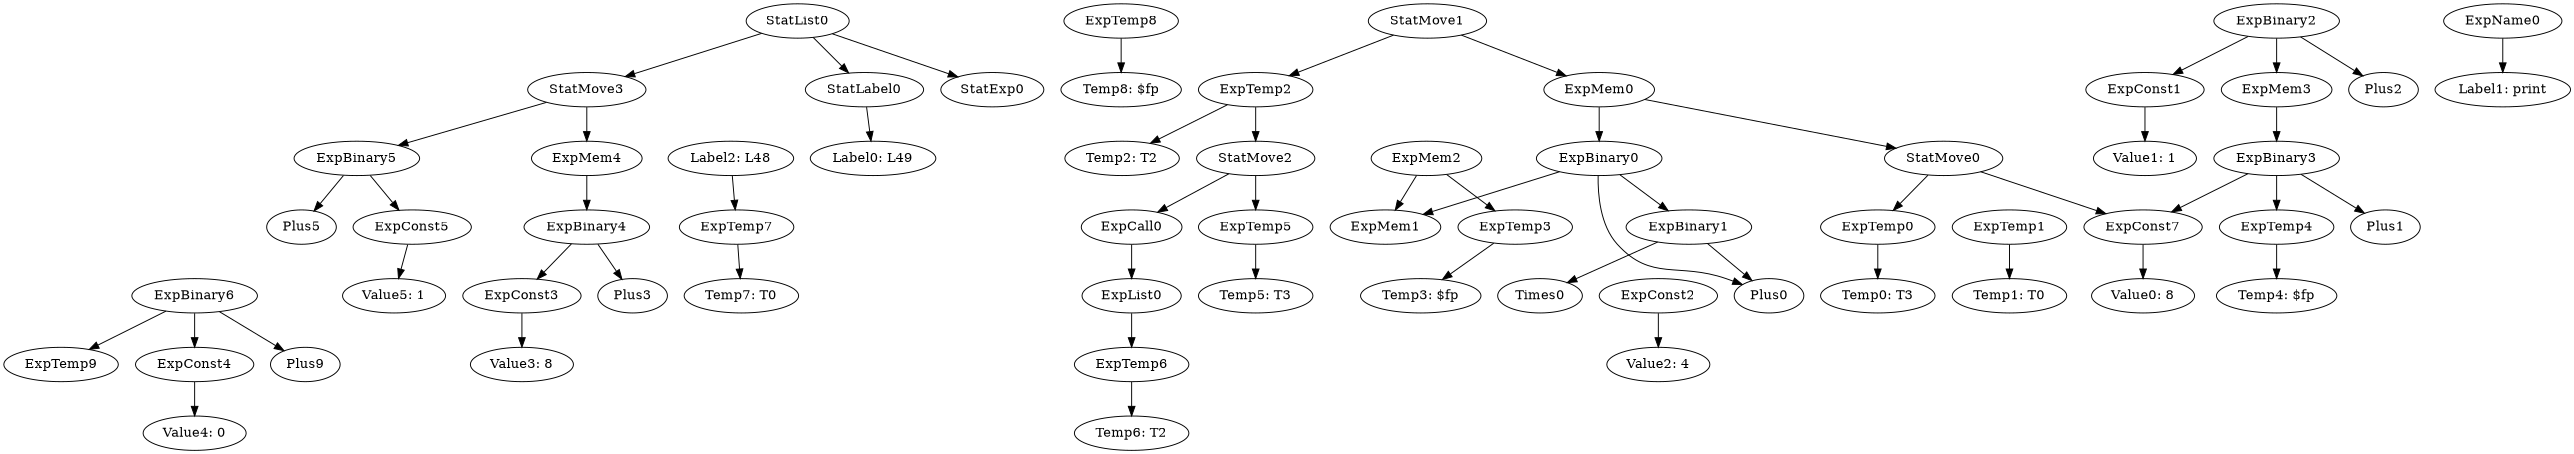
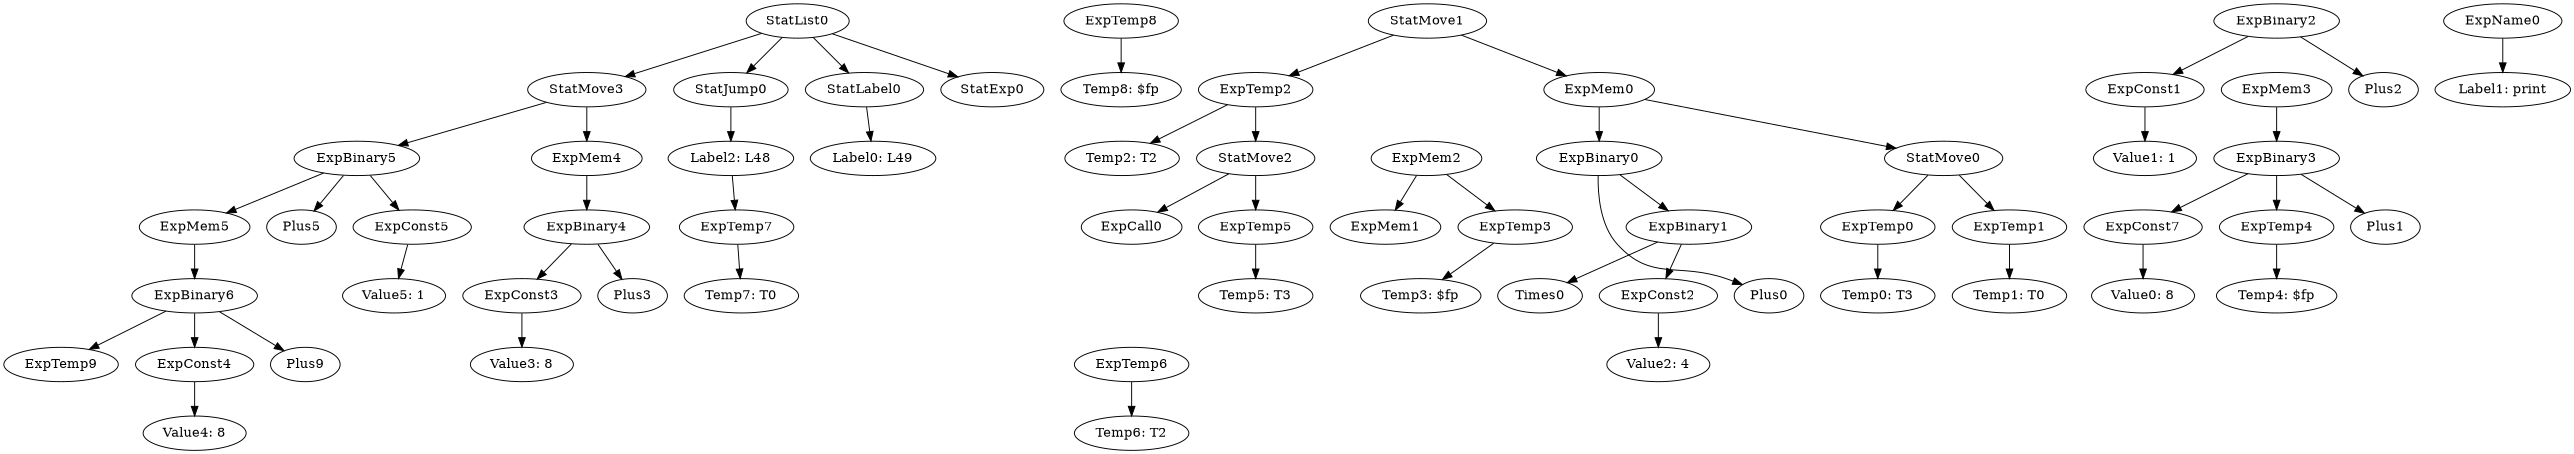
edge "ExpBinary2" -> "ExpMem3": removed
node "StatJump0": added
edge "StatMove0" -> "ExpConst7": now "StatMove0" -> "ExpTemp1"
edge "ExpBinary0" -> "ExpMem1": removed
node "ExpMem5": added
edge "ExpBinary1" -> "Plus0": now "ExpBinary1" -> "ExpConst2"
node "ExpList0": removed
node "Value4: 0": label "Value4: 0" -> "Value4: 8"
